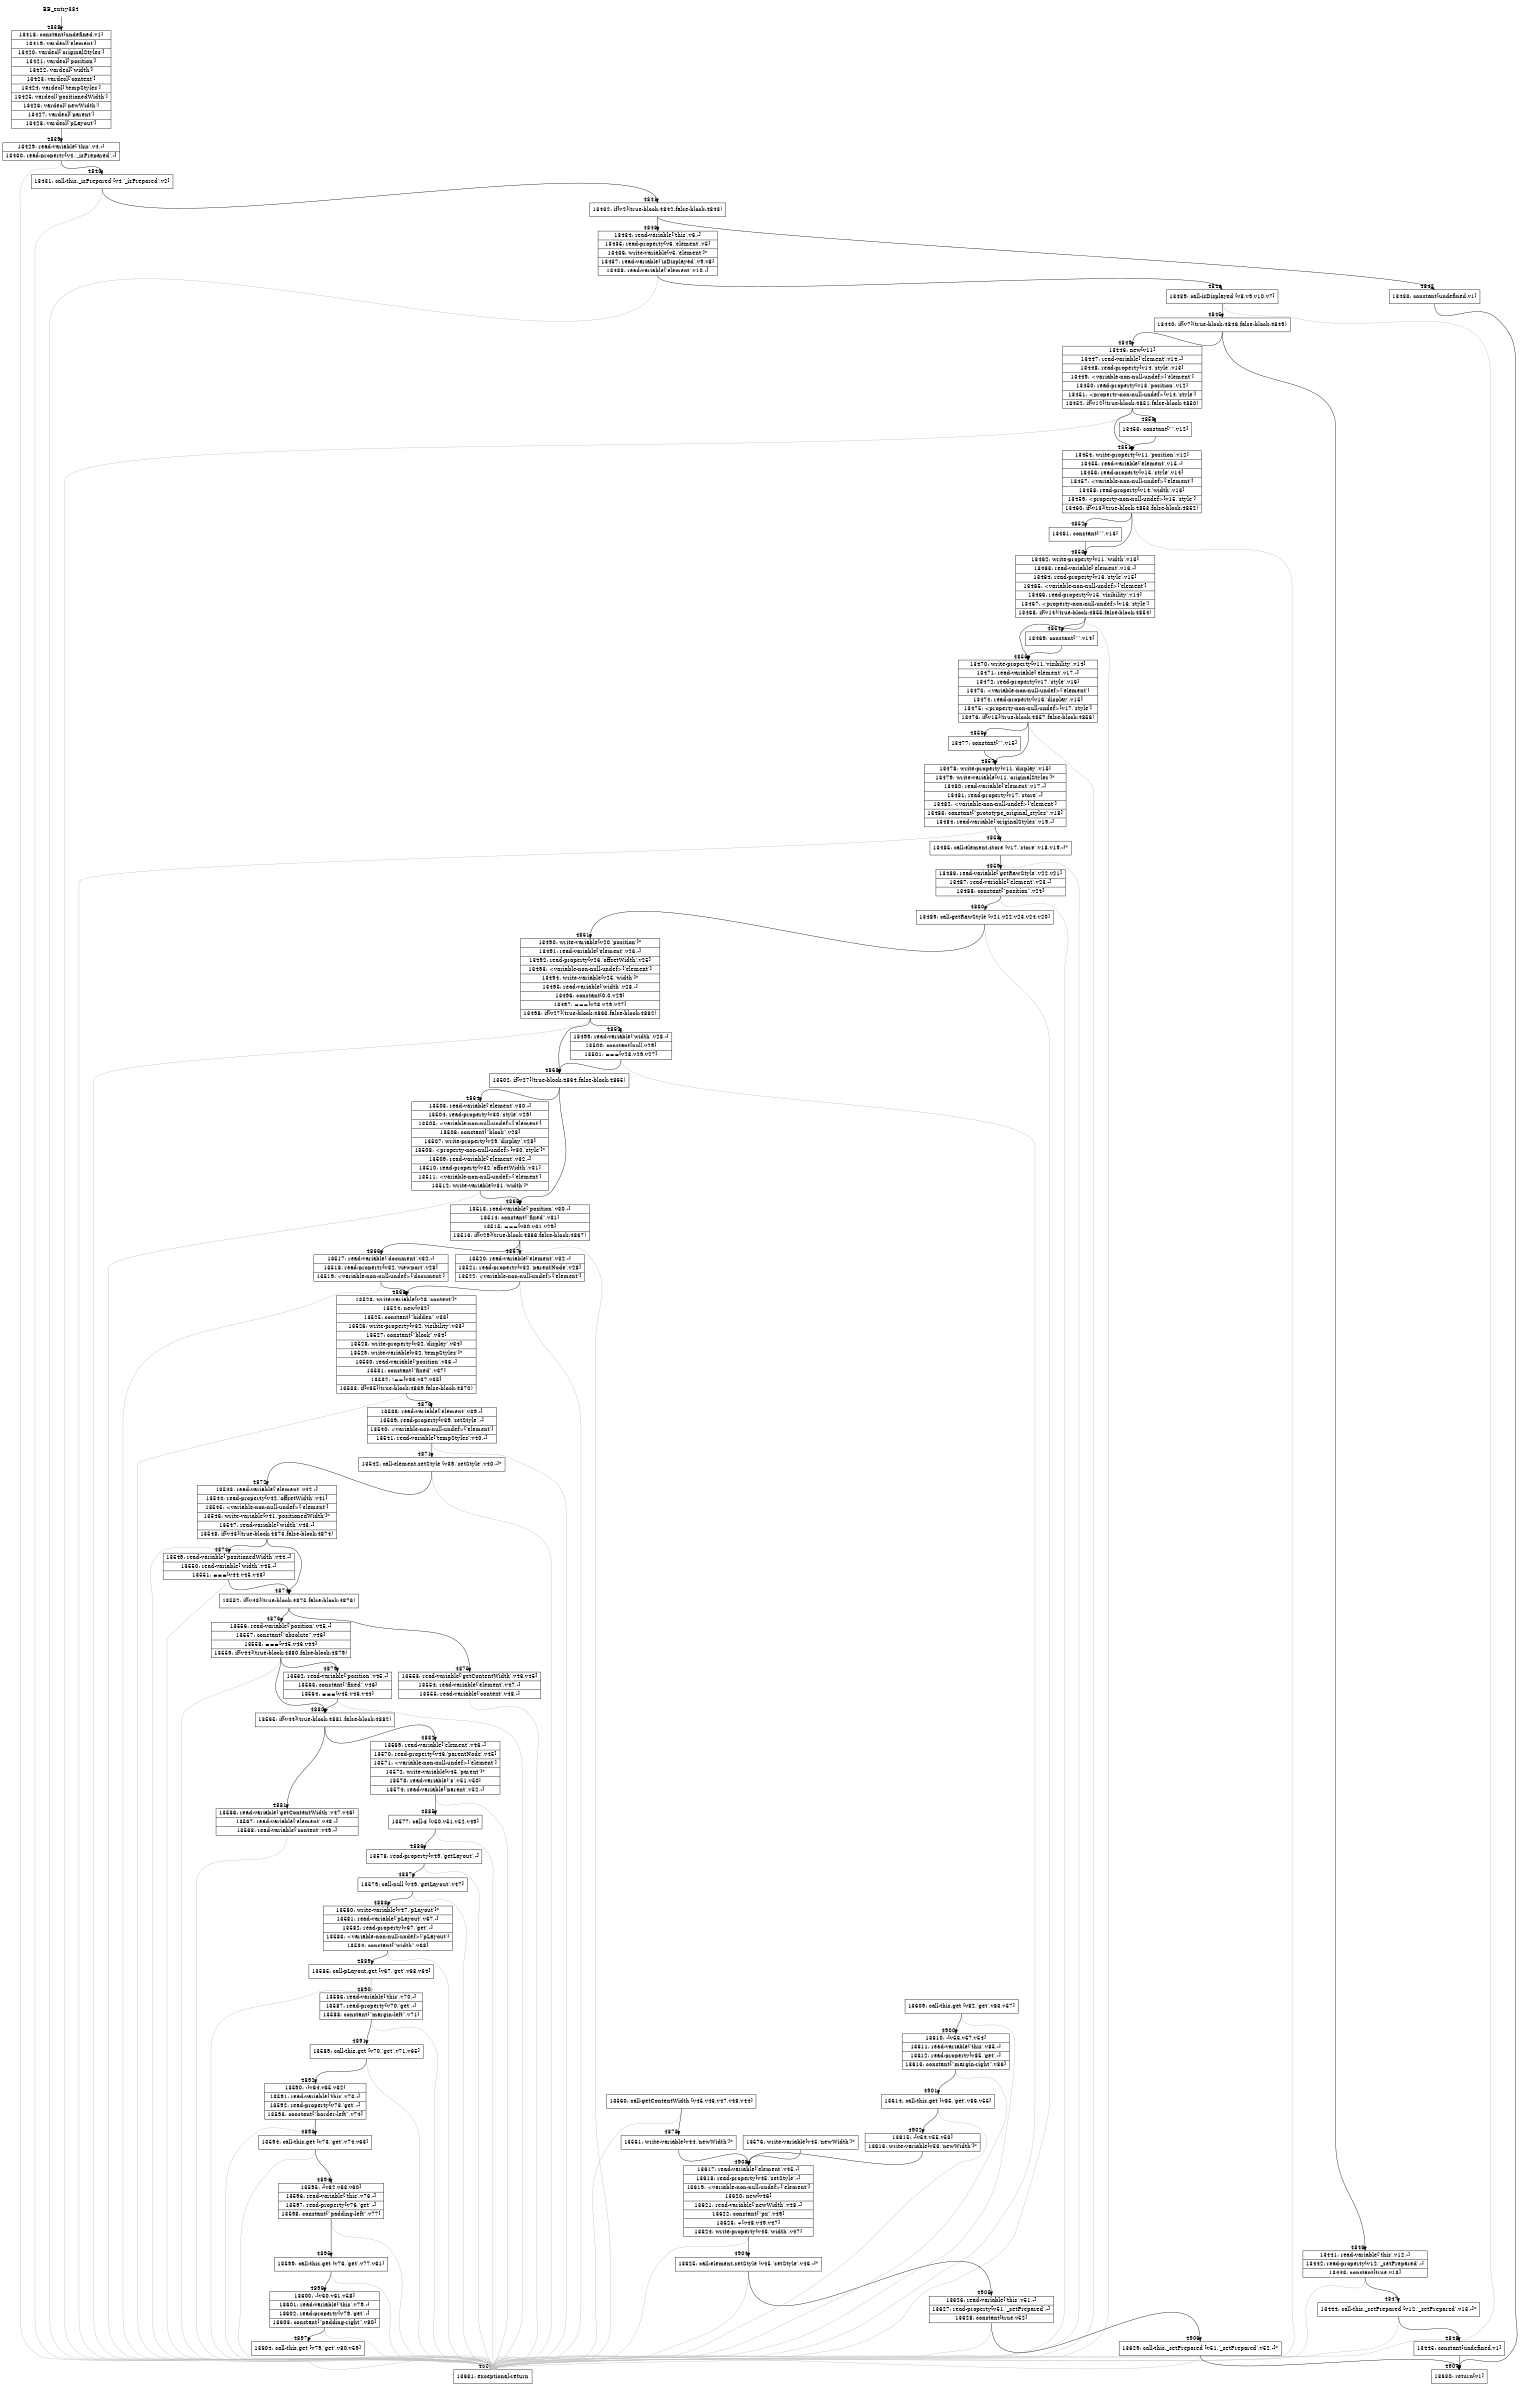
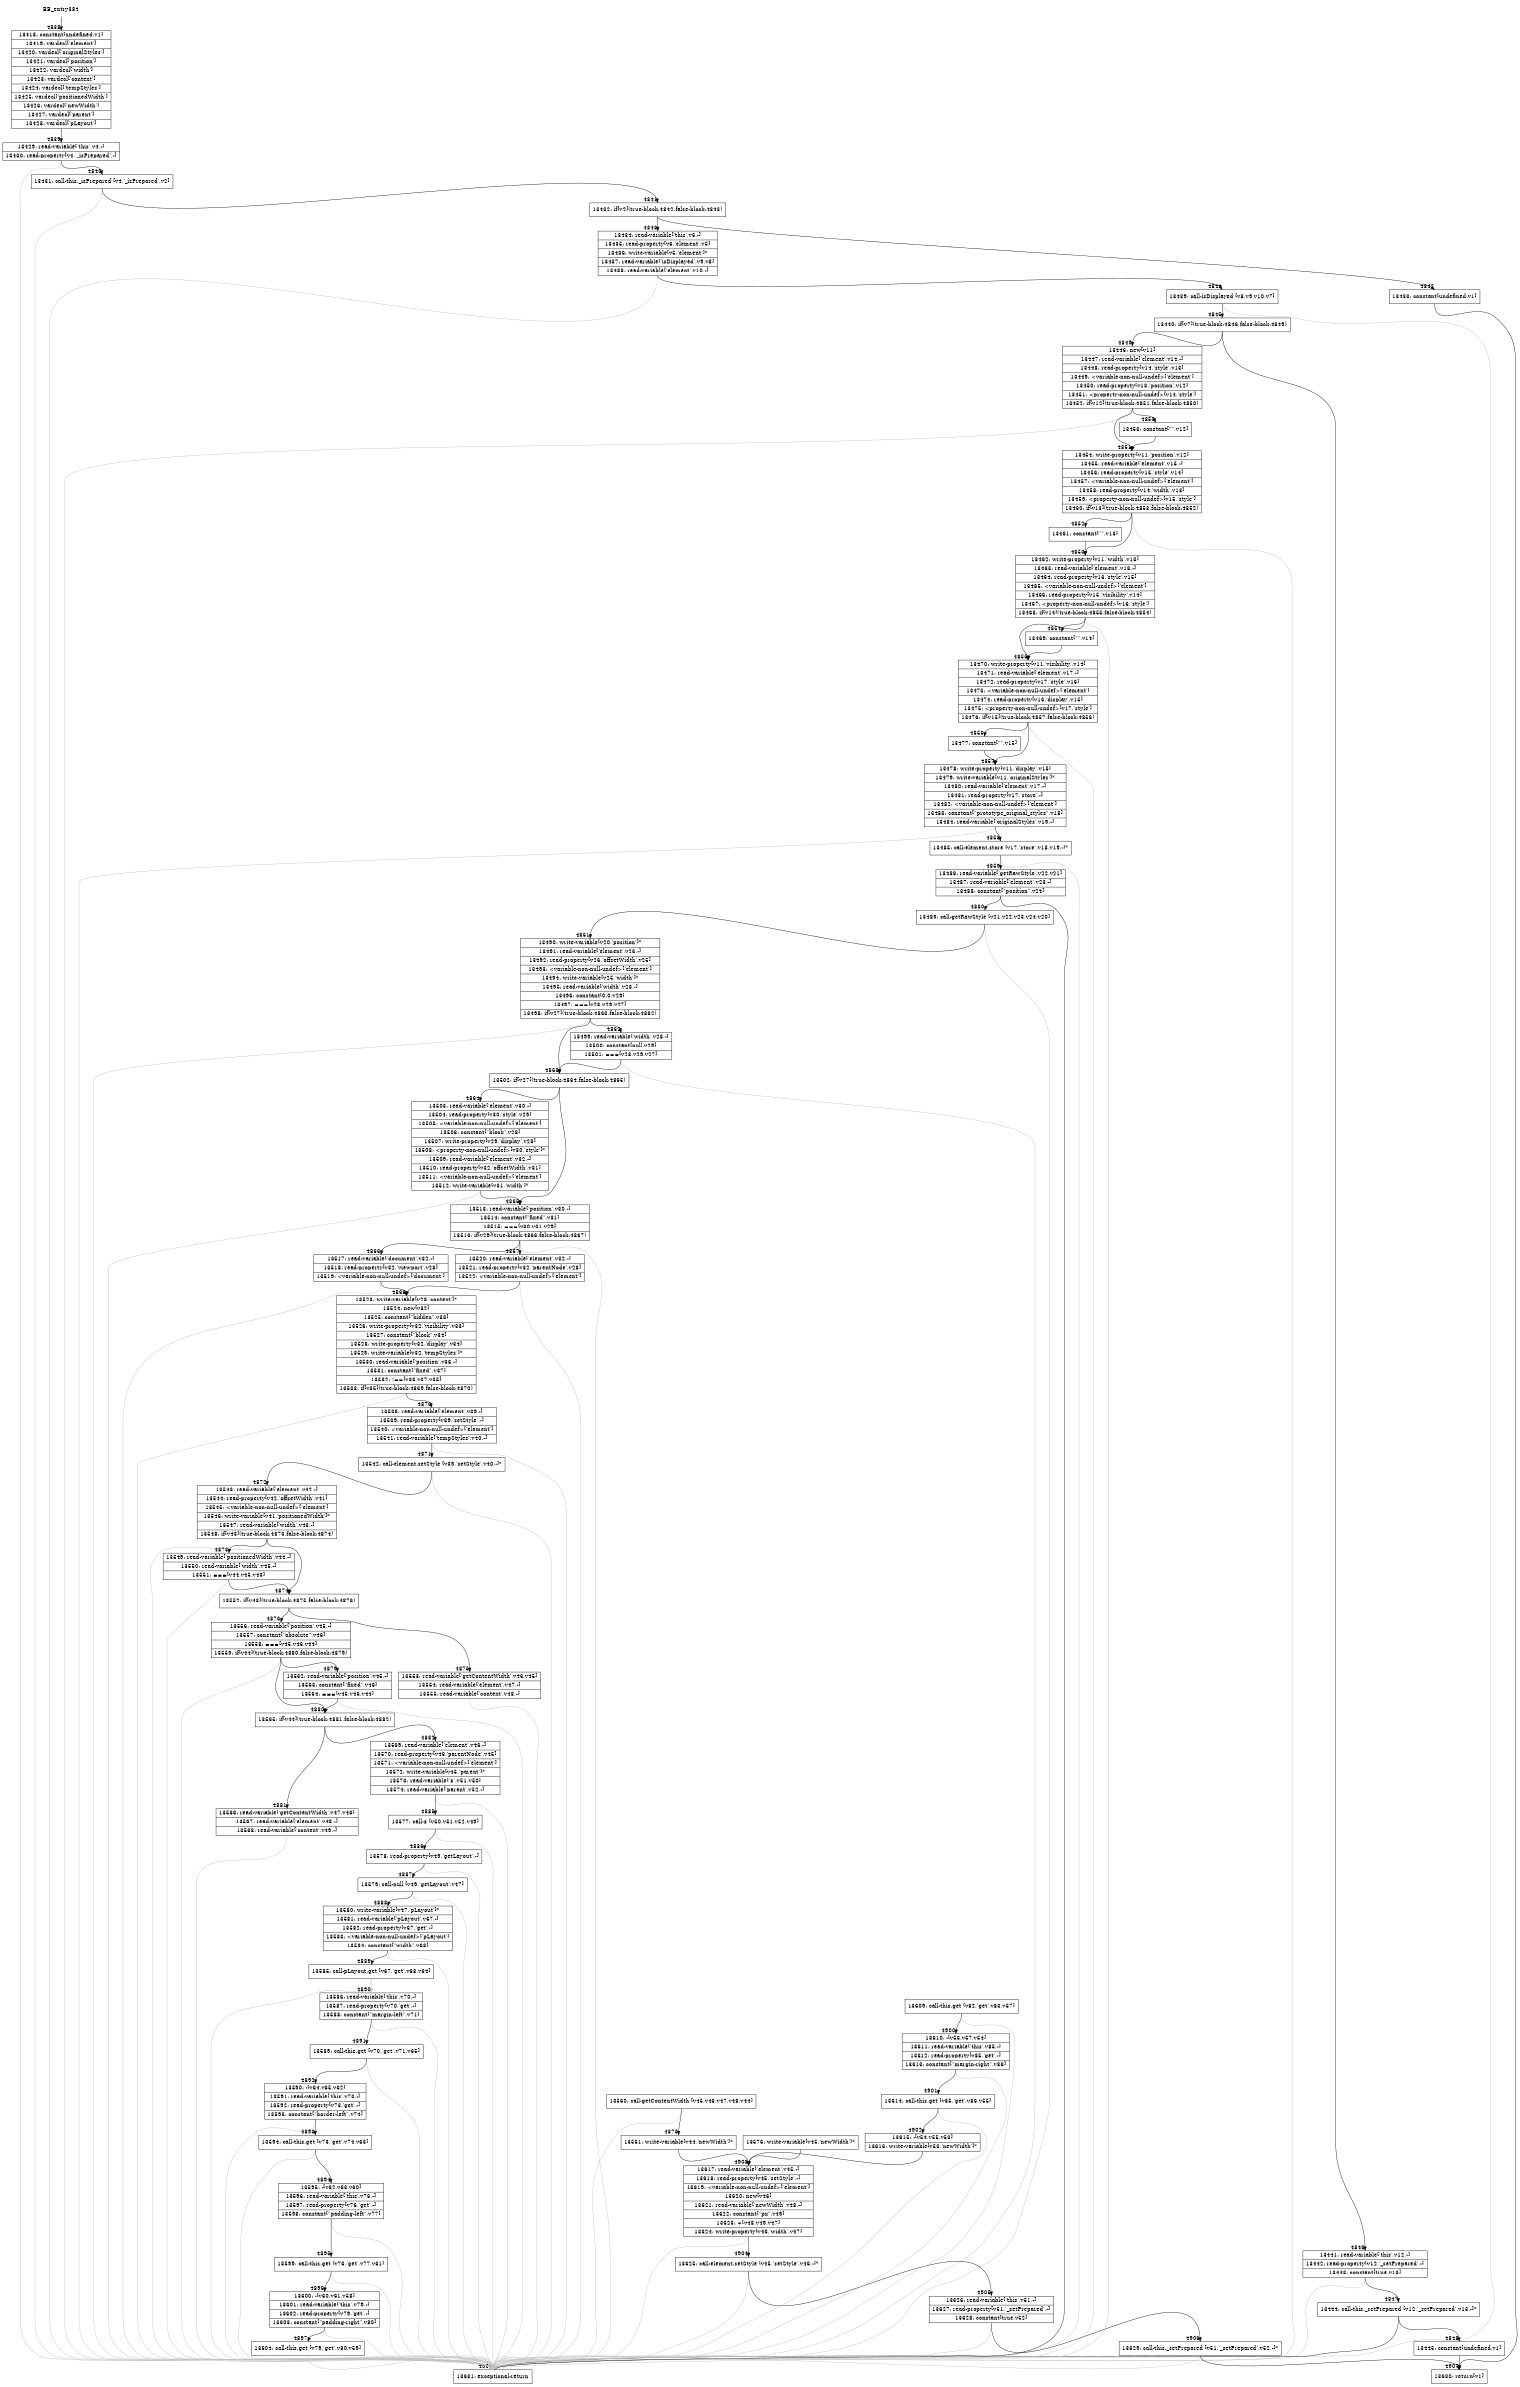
edge "13486: read-variable['getRawStyle',v22,v21]" -> "13631: exceptional-return": color gray -> black
edge "13444: call-this._setPrepared [v12,'_setPrepared',v13,-]*" -> "13631: exceptional-return": color gray -> black
